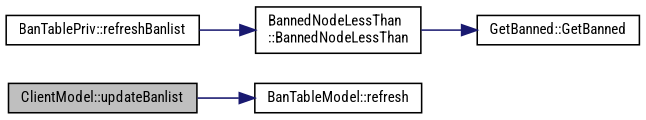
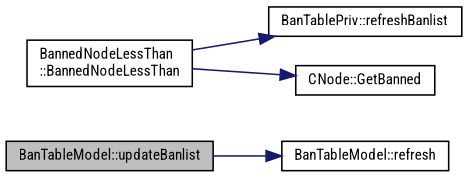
edge "BanTablePriv::refreshBanlist" -> "BannedNodeLessThan ::BannedNodeLessThan": reversed
node "GetBanned::GetBanned": label "GetBanned::GetBanned" -> "CNode::GetBanned"
node "ClientModel::updateBanlist": label "ClientModel::updateBanlist" -> "BanTableModel::updateBanlist"
